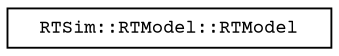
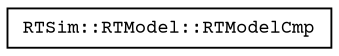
node "RTSim::RTModel::RTModel": label "RTSim::RTModel::RTModel" -> "RTSim::RTModel::RTModelCmp"
